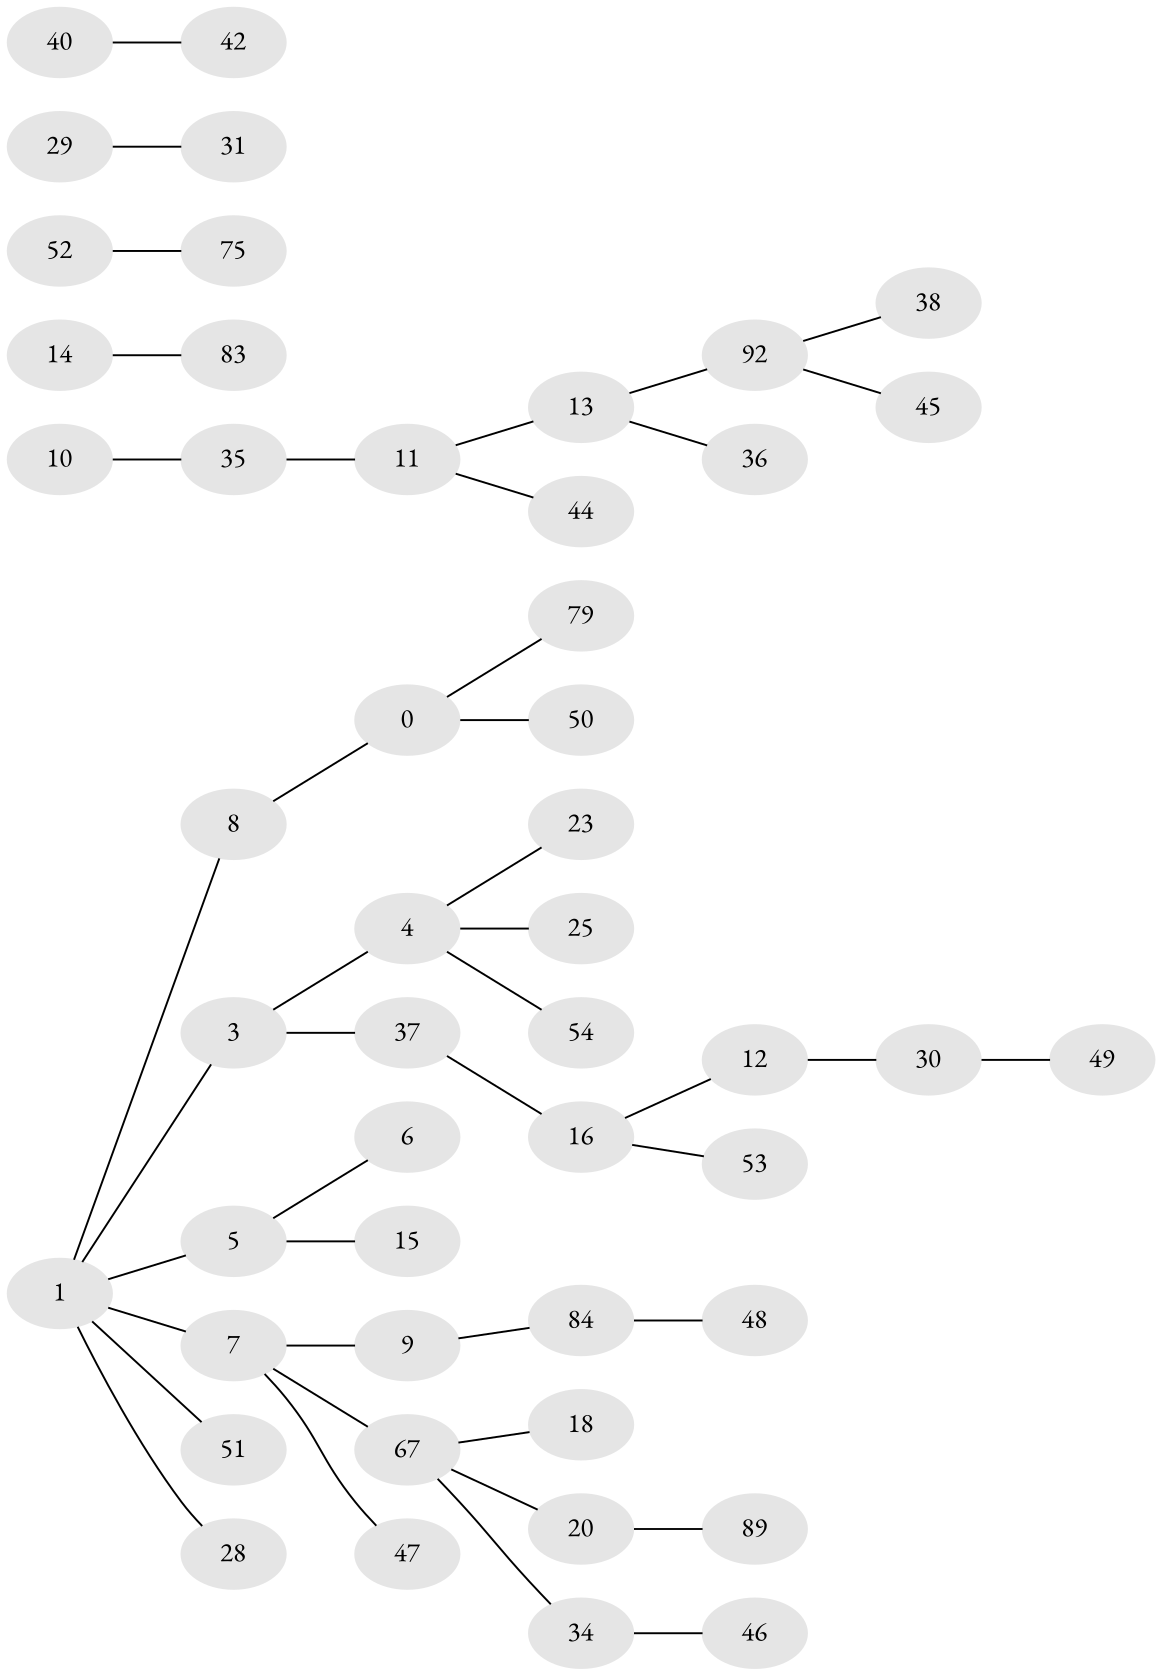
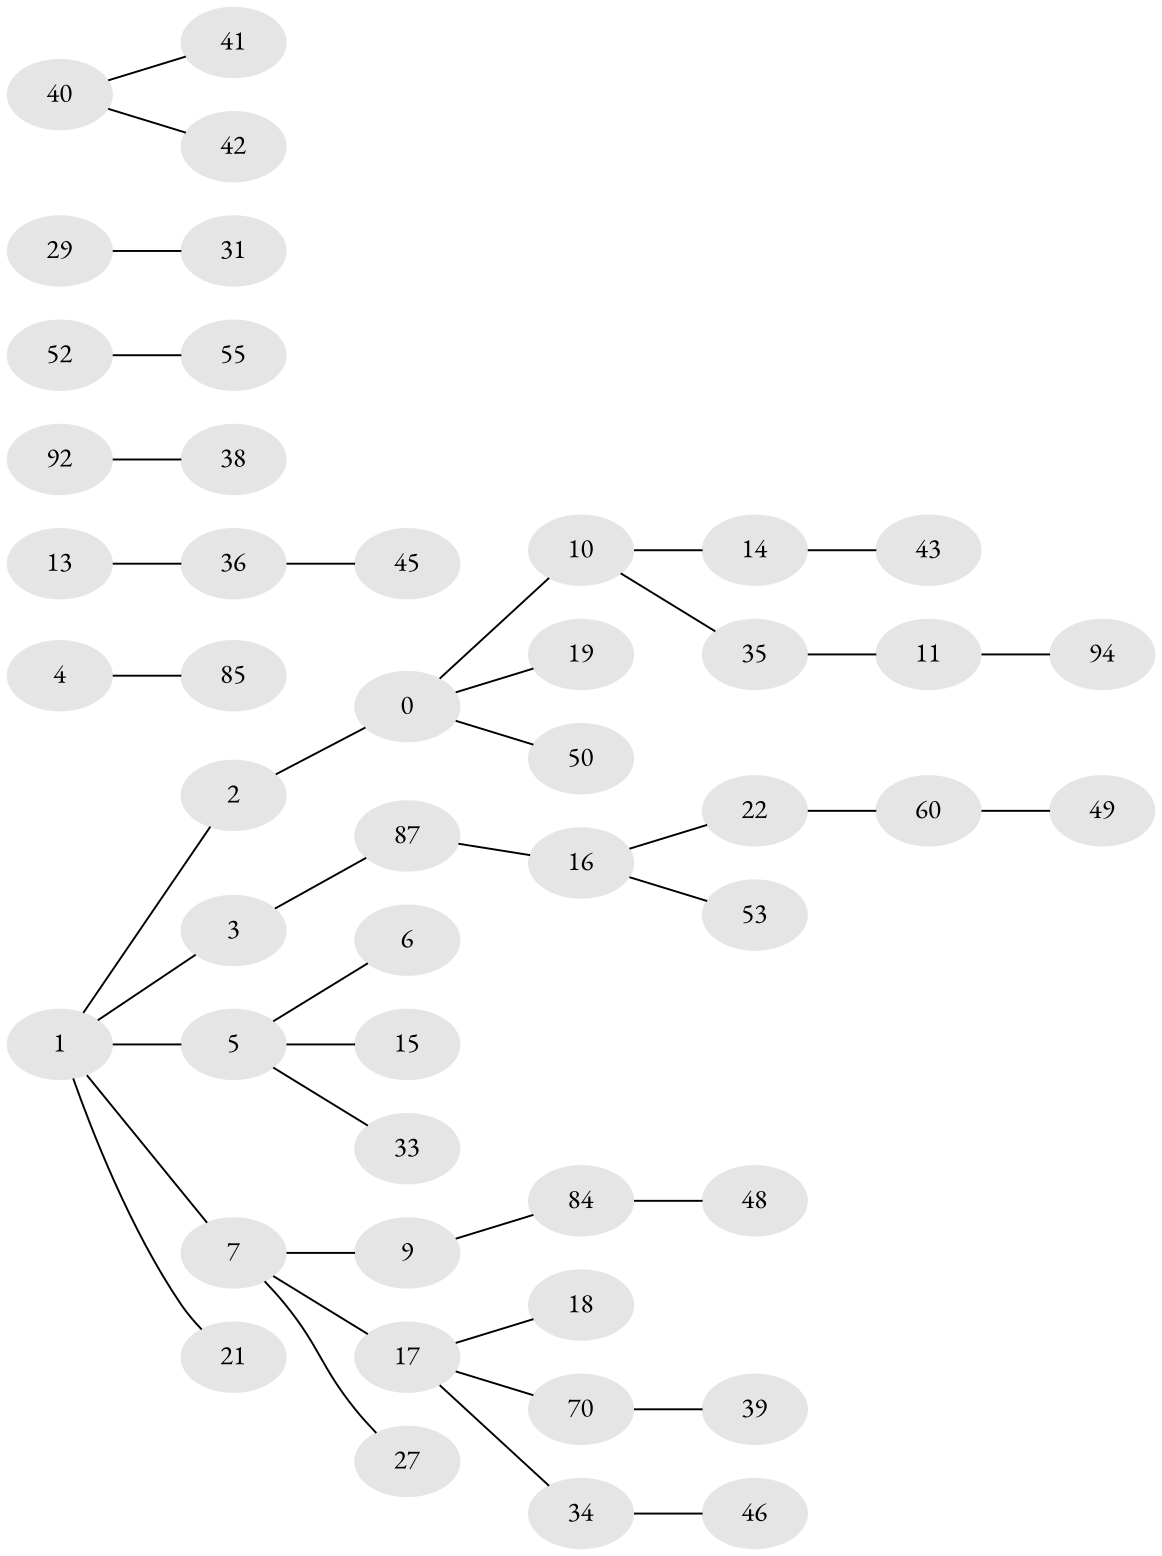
node "41": added
node "75": label "75" -> "55"
node "83": label "83" -> "43"
edge "92" -- "13": removed
edge "92" -- "45": now "36" -- "45"
edge "13" -- "11": removed
node "44": label "44" -> "94"
edge "10" -- "14": added
node "79": label "79" -> "19"
edge "10" -- "0": added
node "8": label "8" -> "2"
node "23": removed
node "25": label "25" -> "85"
edge "4" -- "3": removed
node "37": label "37" -> "87"
node "54": removed
node "12": label "12" -> "22"
node "30": label "30" -> "60"
node "33": added
node "51": label "51" -> "21"
node "67": label "67" -> "17"
node "20": label "20" -> "70"
node "89": label "89" -> "39"
node "28": removed
node "47": label "47" -> "27"
